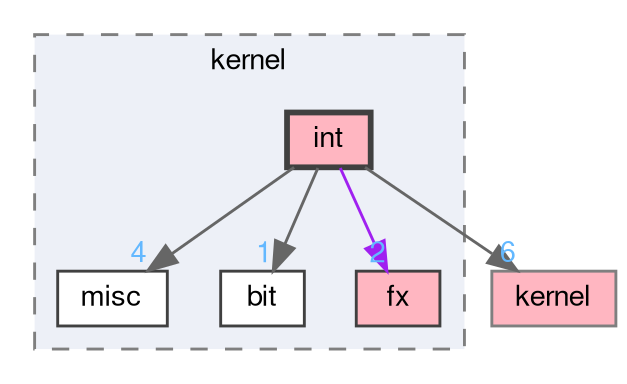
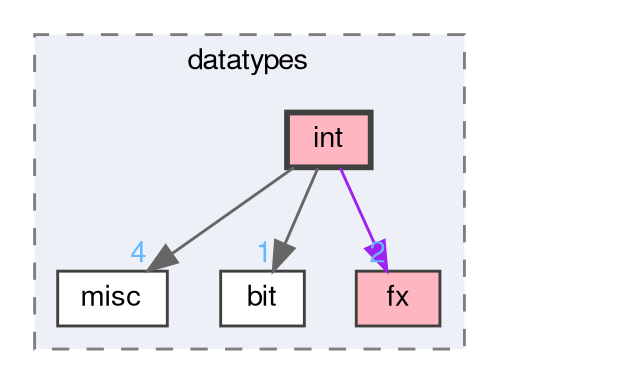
cluster "kernel": label "kernel" -> "datatypes"
node "kernel": removed
